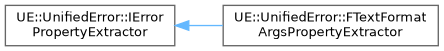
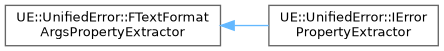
edge "UE::UnifiedError::FTextFormat ArgsPropertyExtractor" -> "UE::UnifiedError::IError PropertyExtractor": reversed
